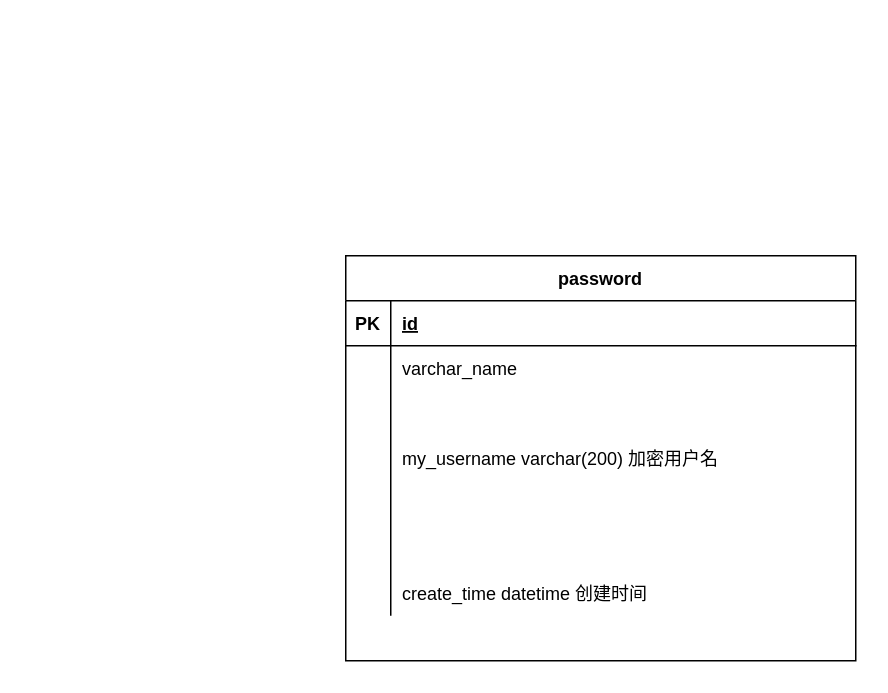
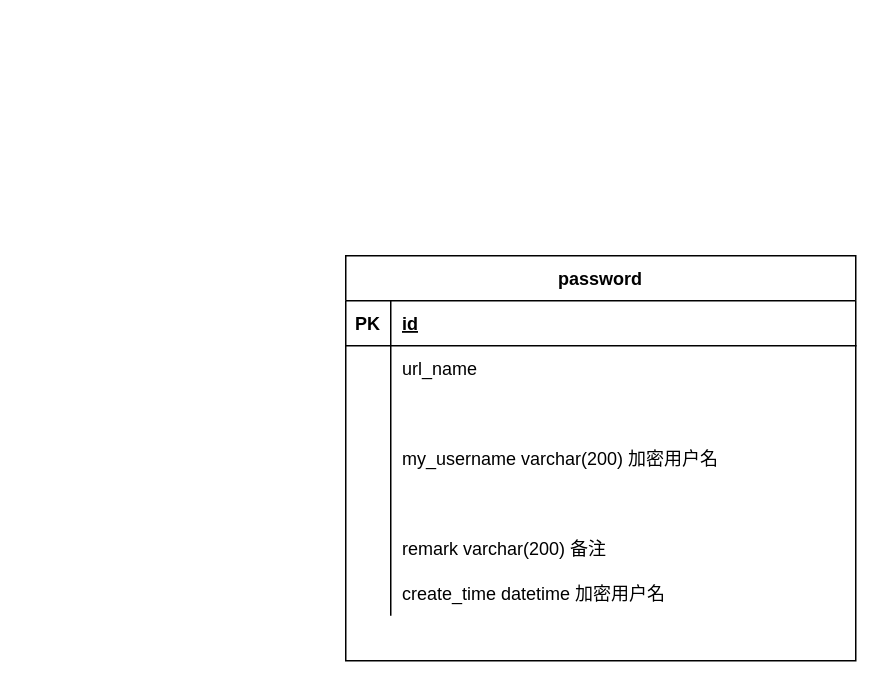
node "varchar_name": label "varchar_name" -> "url_name"
node "remark varchar(200) 备注": added
node "create_time datetime 创建时间": label "create_time datetime 创建时间" -> "create_time datetime 加密用户名"
